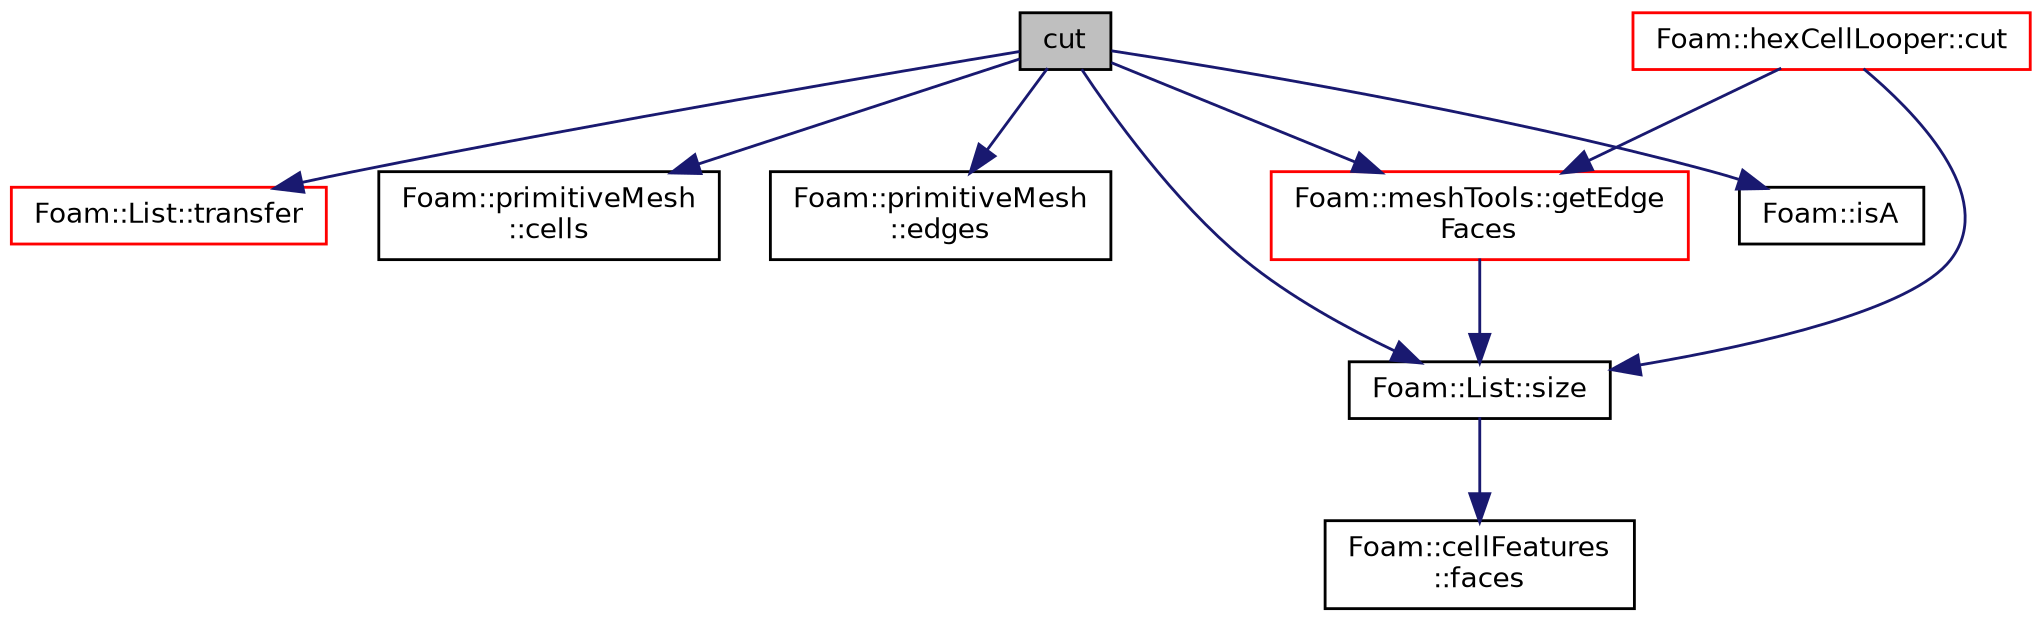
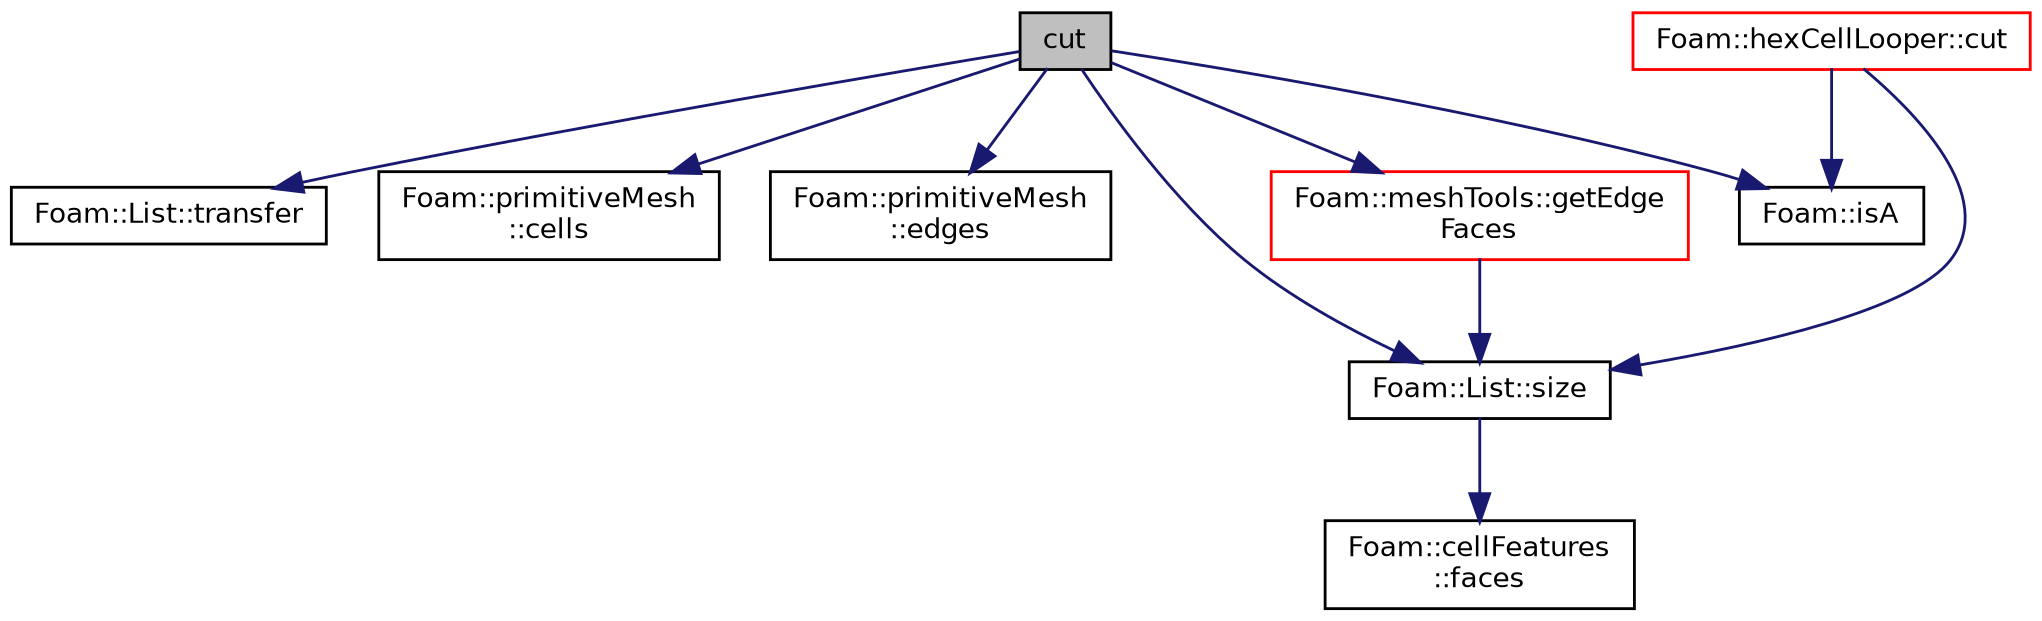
edge "Foam::hexCellLooper::cut" -> "Foam::meshTools::getEdge Faces": now "Foam::hexCellLooper::cut" -> "Foam::isA"
node "Foam::List::transfer": color red -> black
